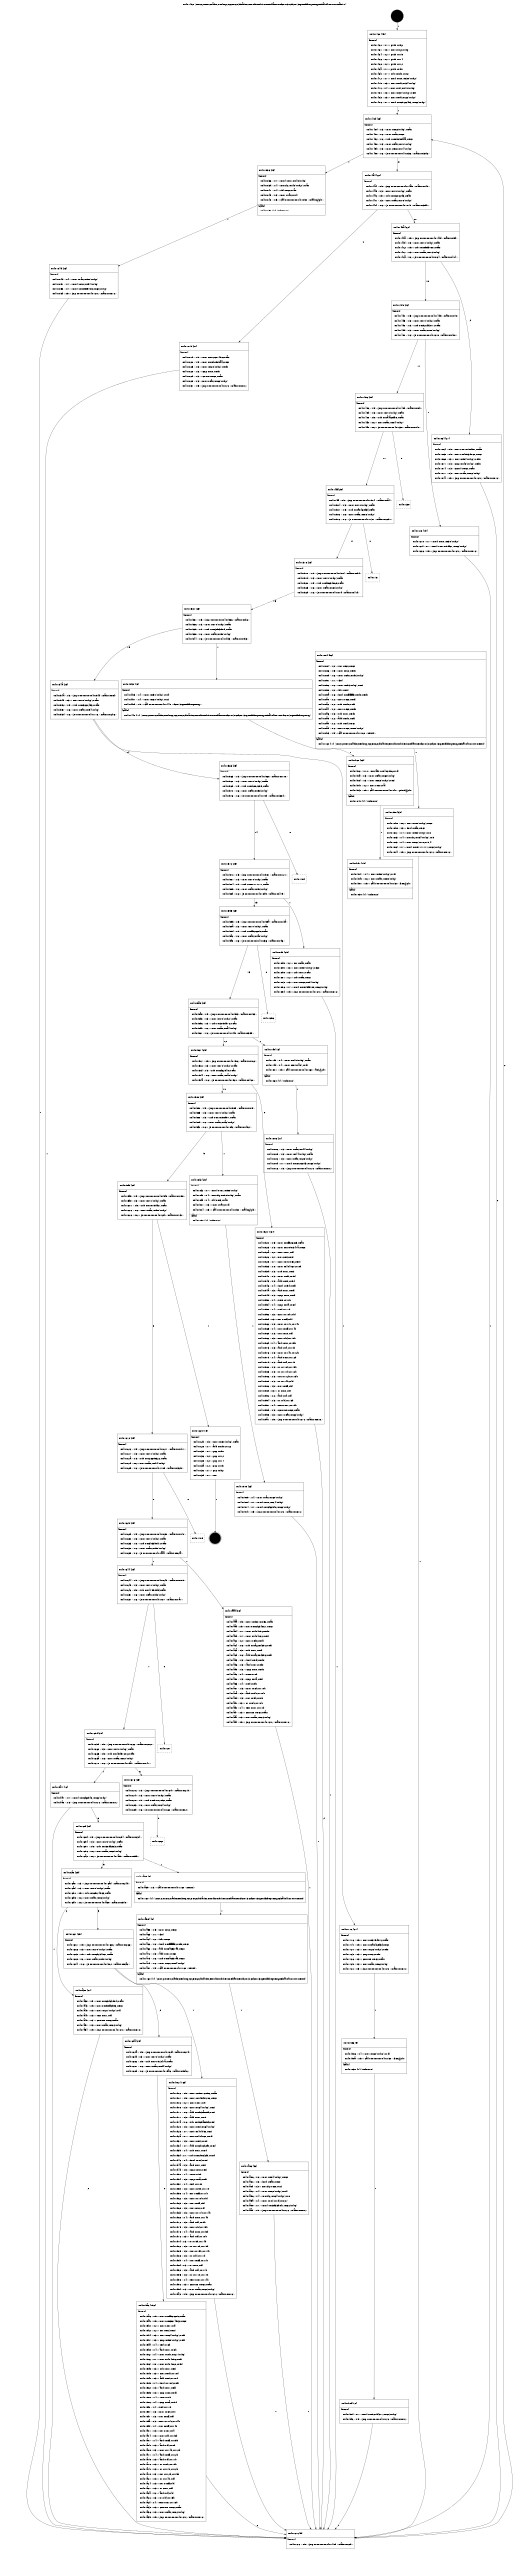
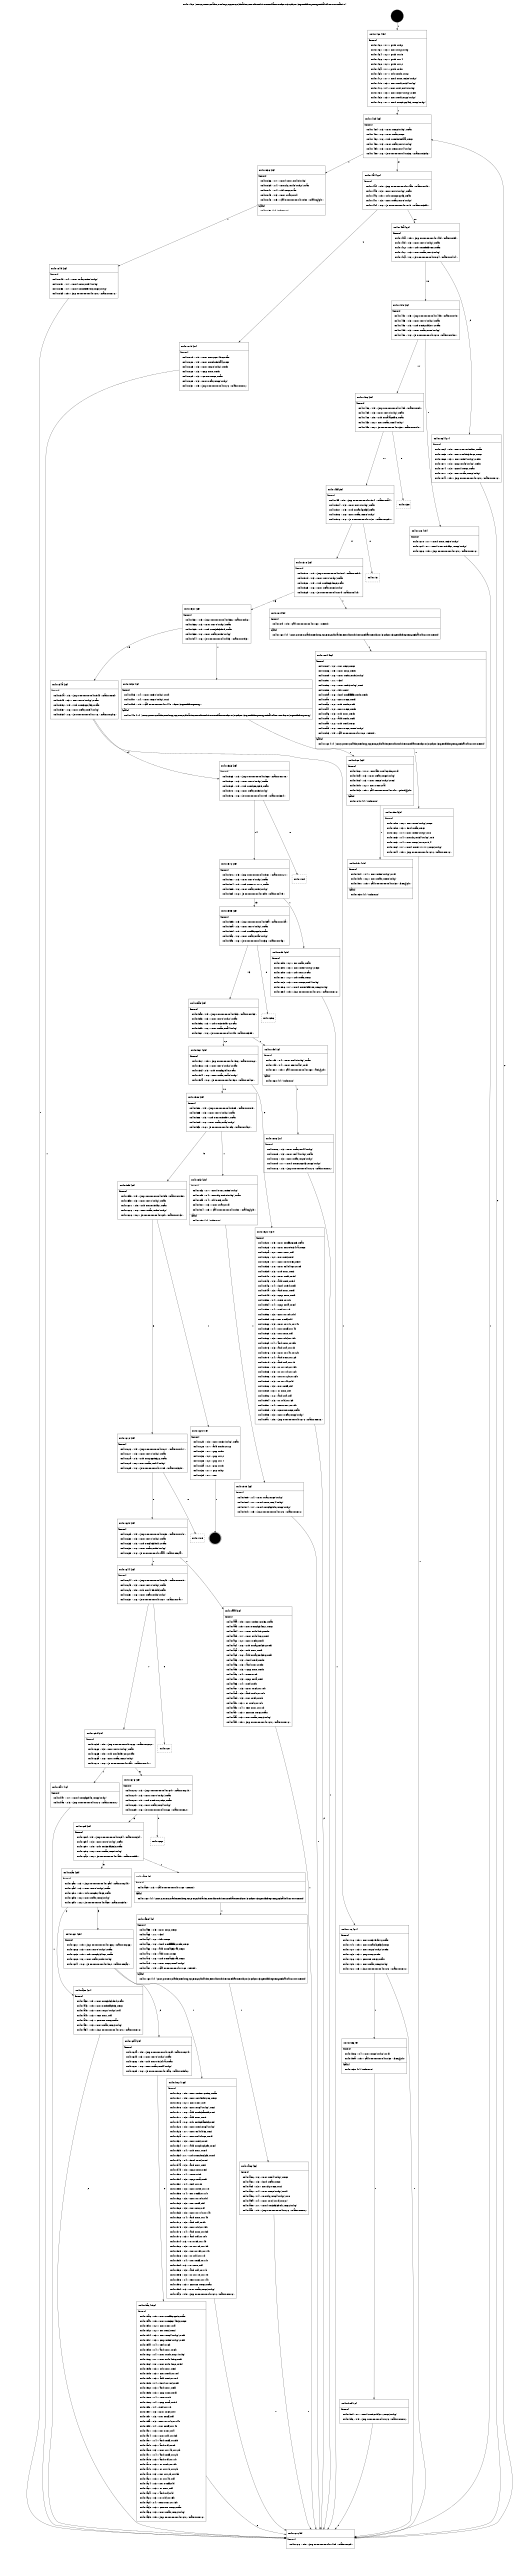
node "0x40187f [5]": added
edge "0x401ba7 [12]" -> "0x40168f [25]": now "0x401676 [25]" -> "0x40168f [25]"
edge "0x401716 [27]" -> "0x401c7c [5]": added, label "1"
